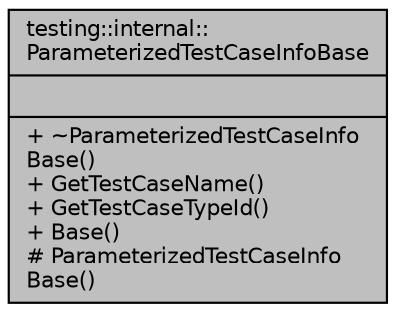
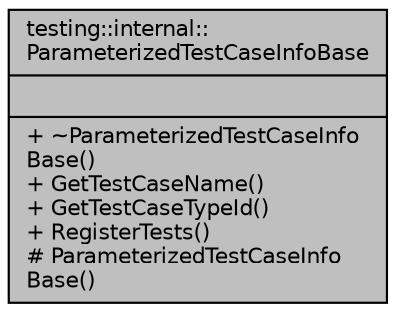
node "testing::internal::": text "+ Base()" -> "+ RegisterTests()"
